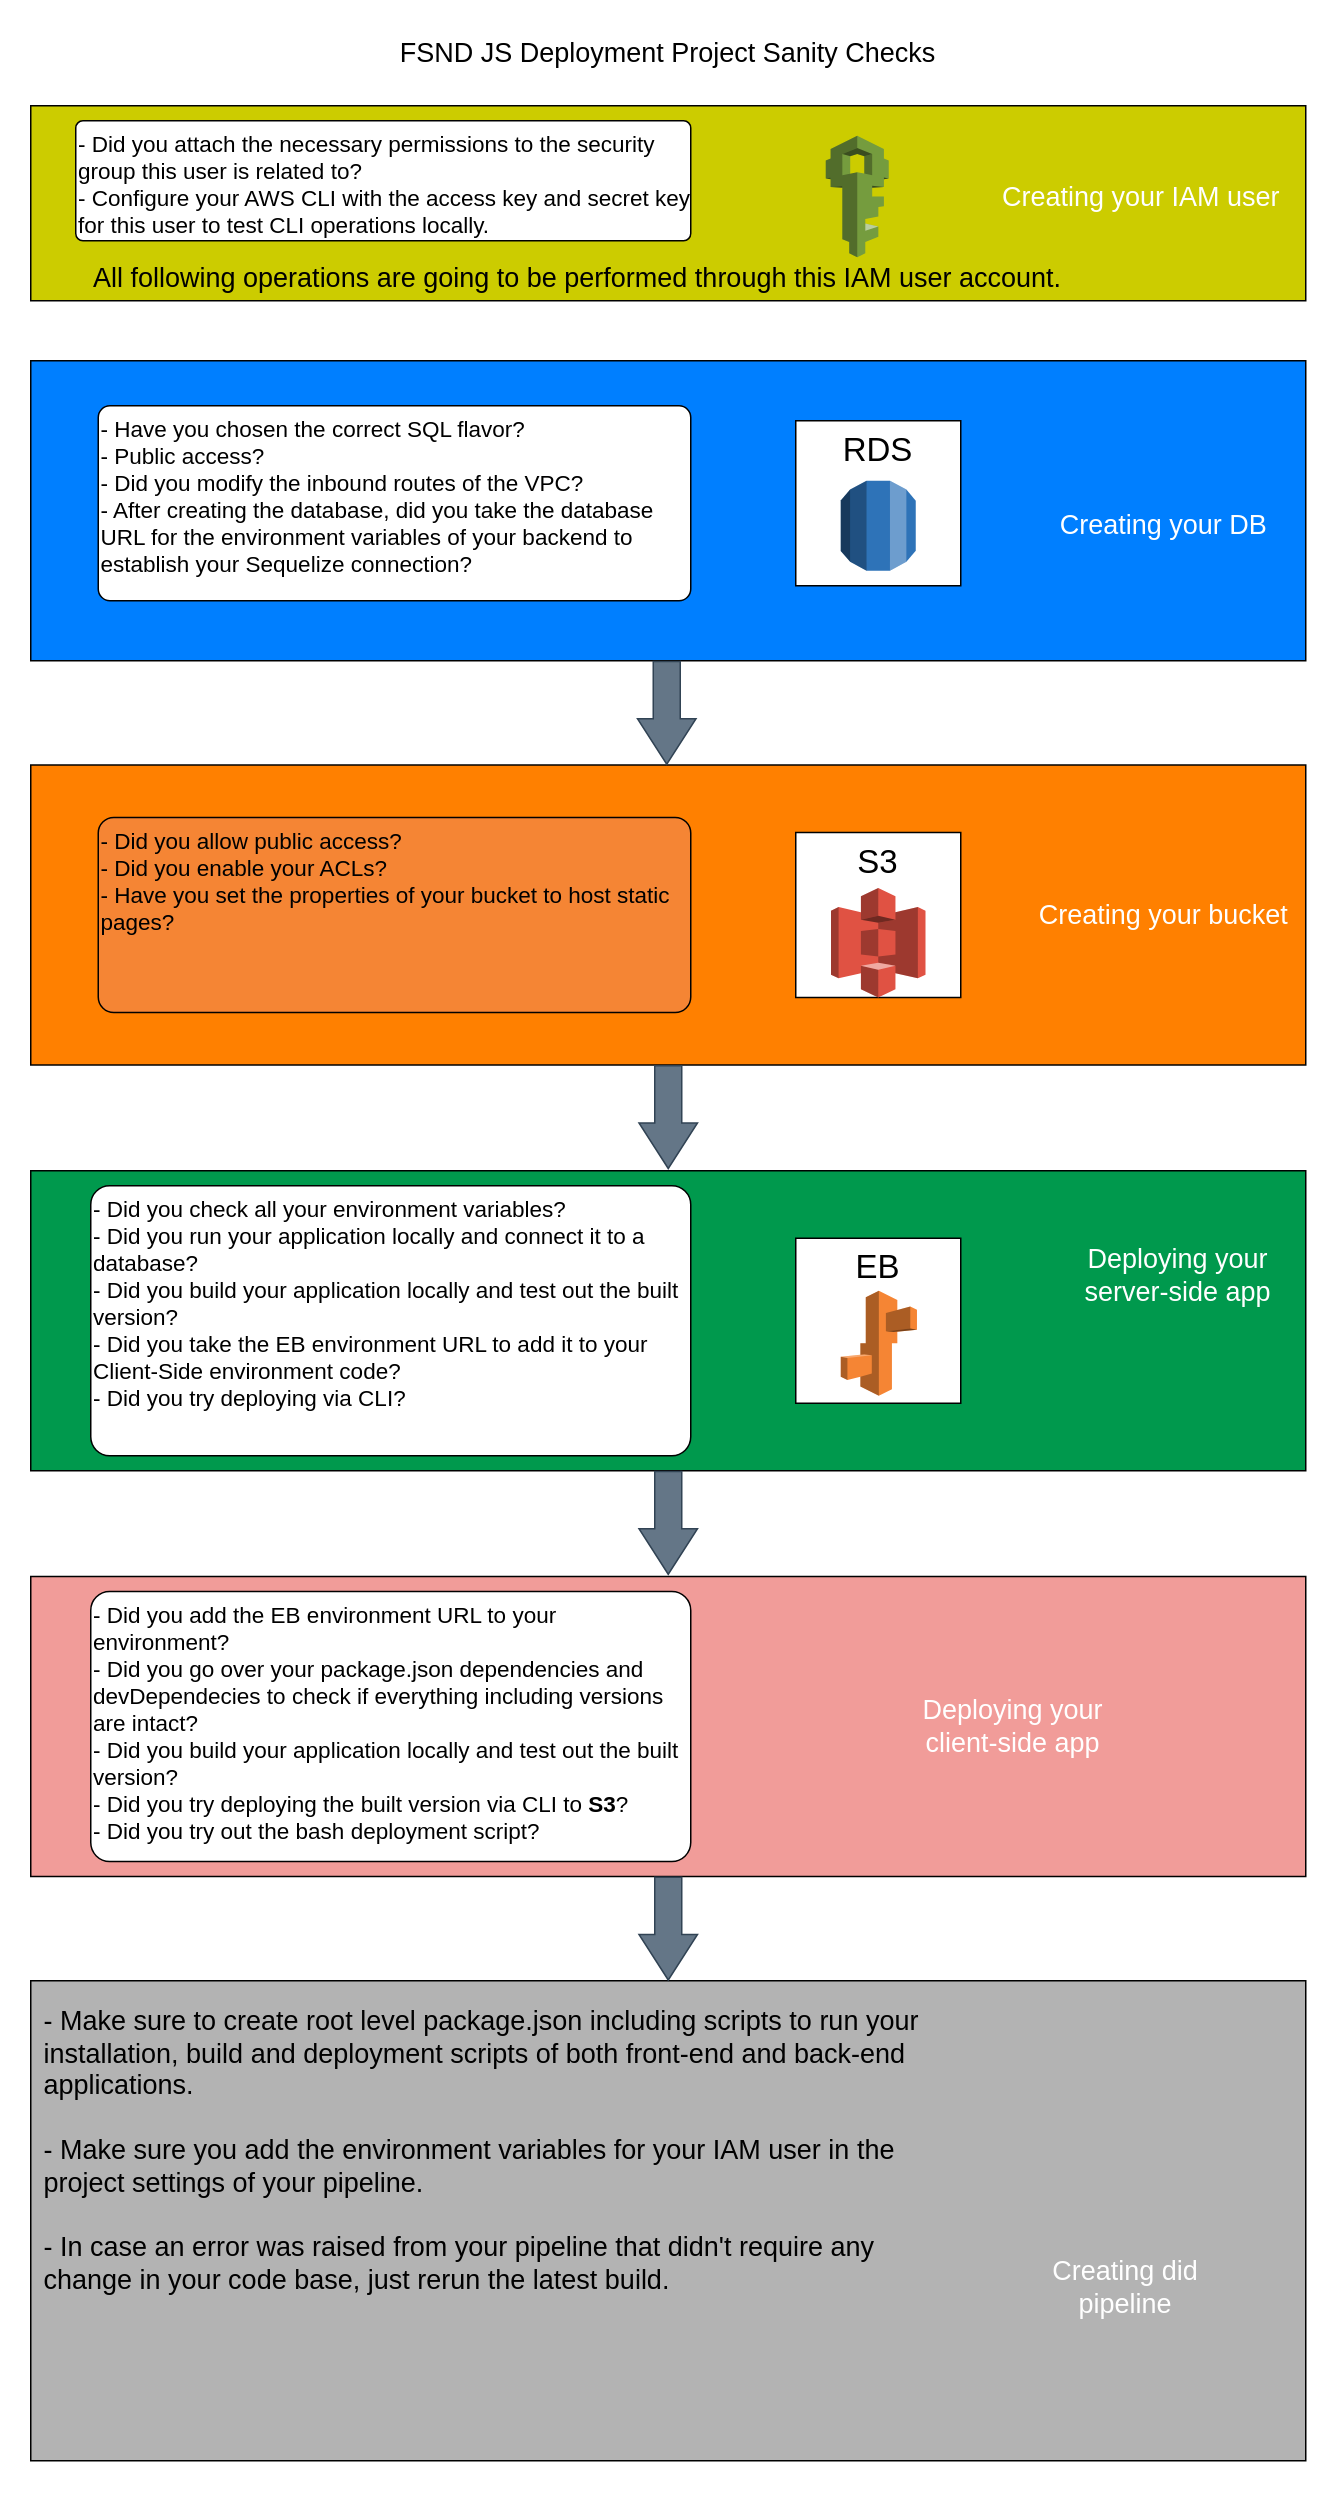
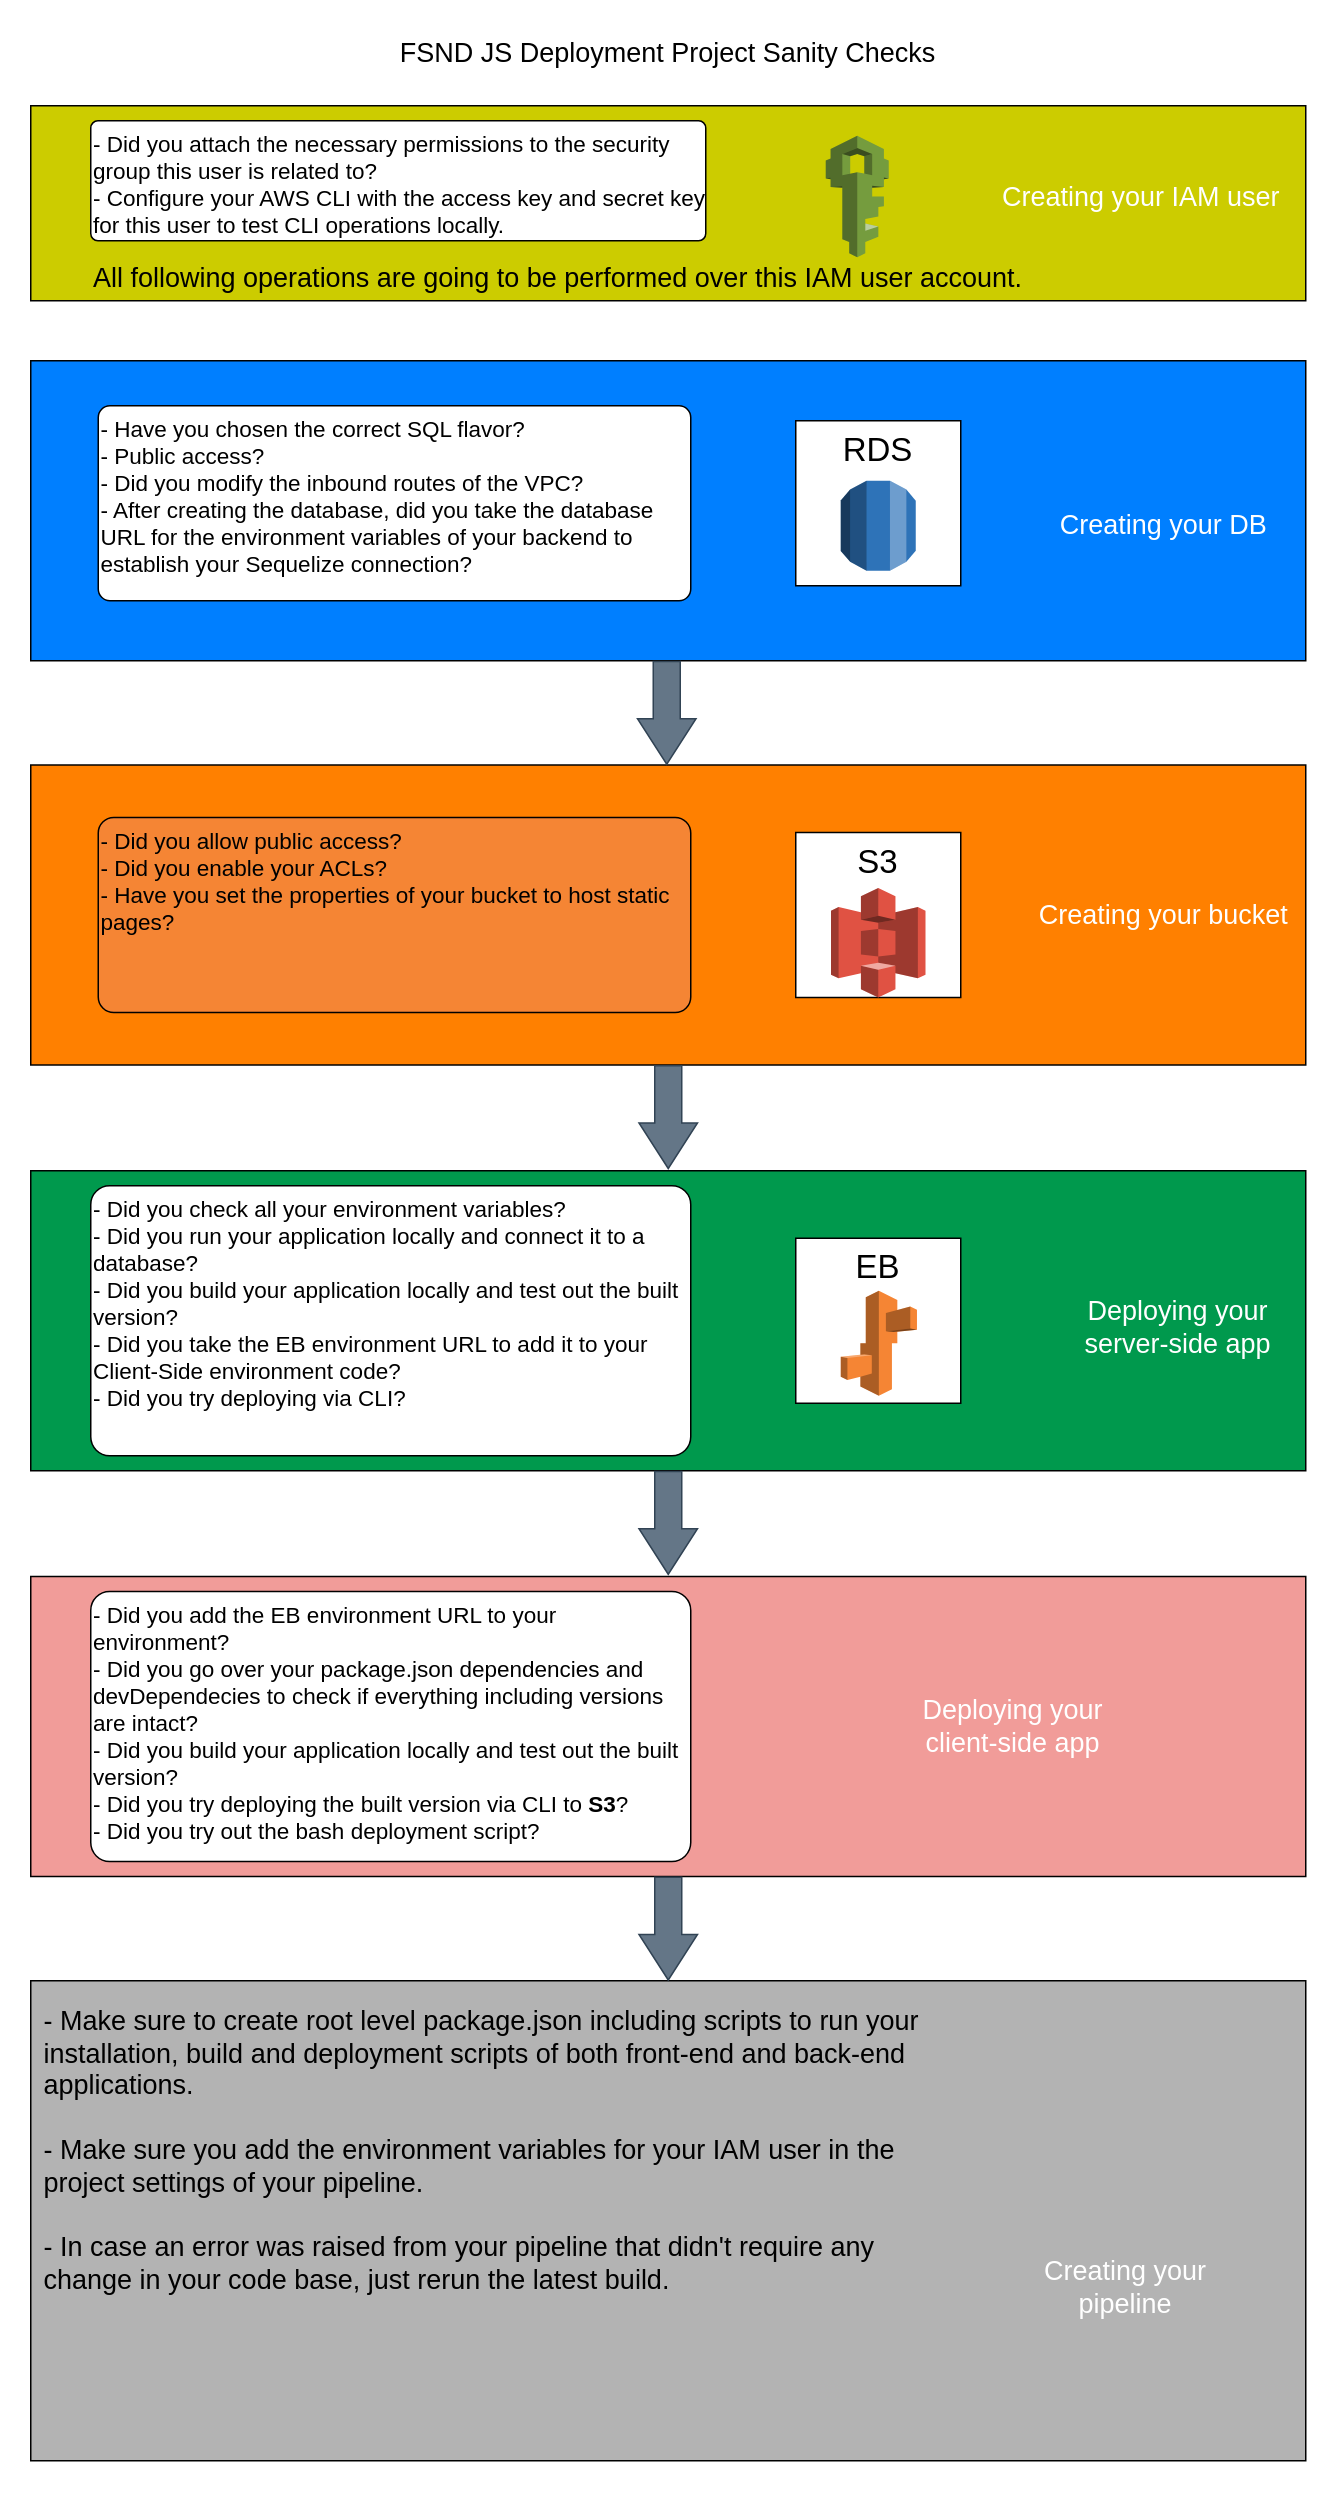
node "- Did you attach the necessary permissions to the security group this user is related to? - Configure your AWS CLI with the access key and secret key for this user to test CLI operations locally.": moved (383, 181) -> (398, 181)
node "All following operations are going to be performed through this IAM user account.": label "All following operations are going to be performed through this IAM user account." -> "All following operations are going to be performed over this IAM user account."
node "Deploying your server-side app": moved (1178, 1276) -> (1178, 1328)
node "Creating did pipeline": label "Creating did pipeline" -> "Creating your pipeline"
